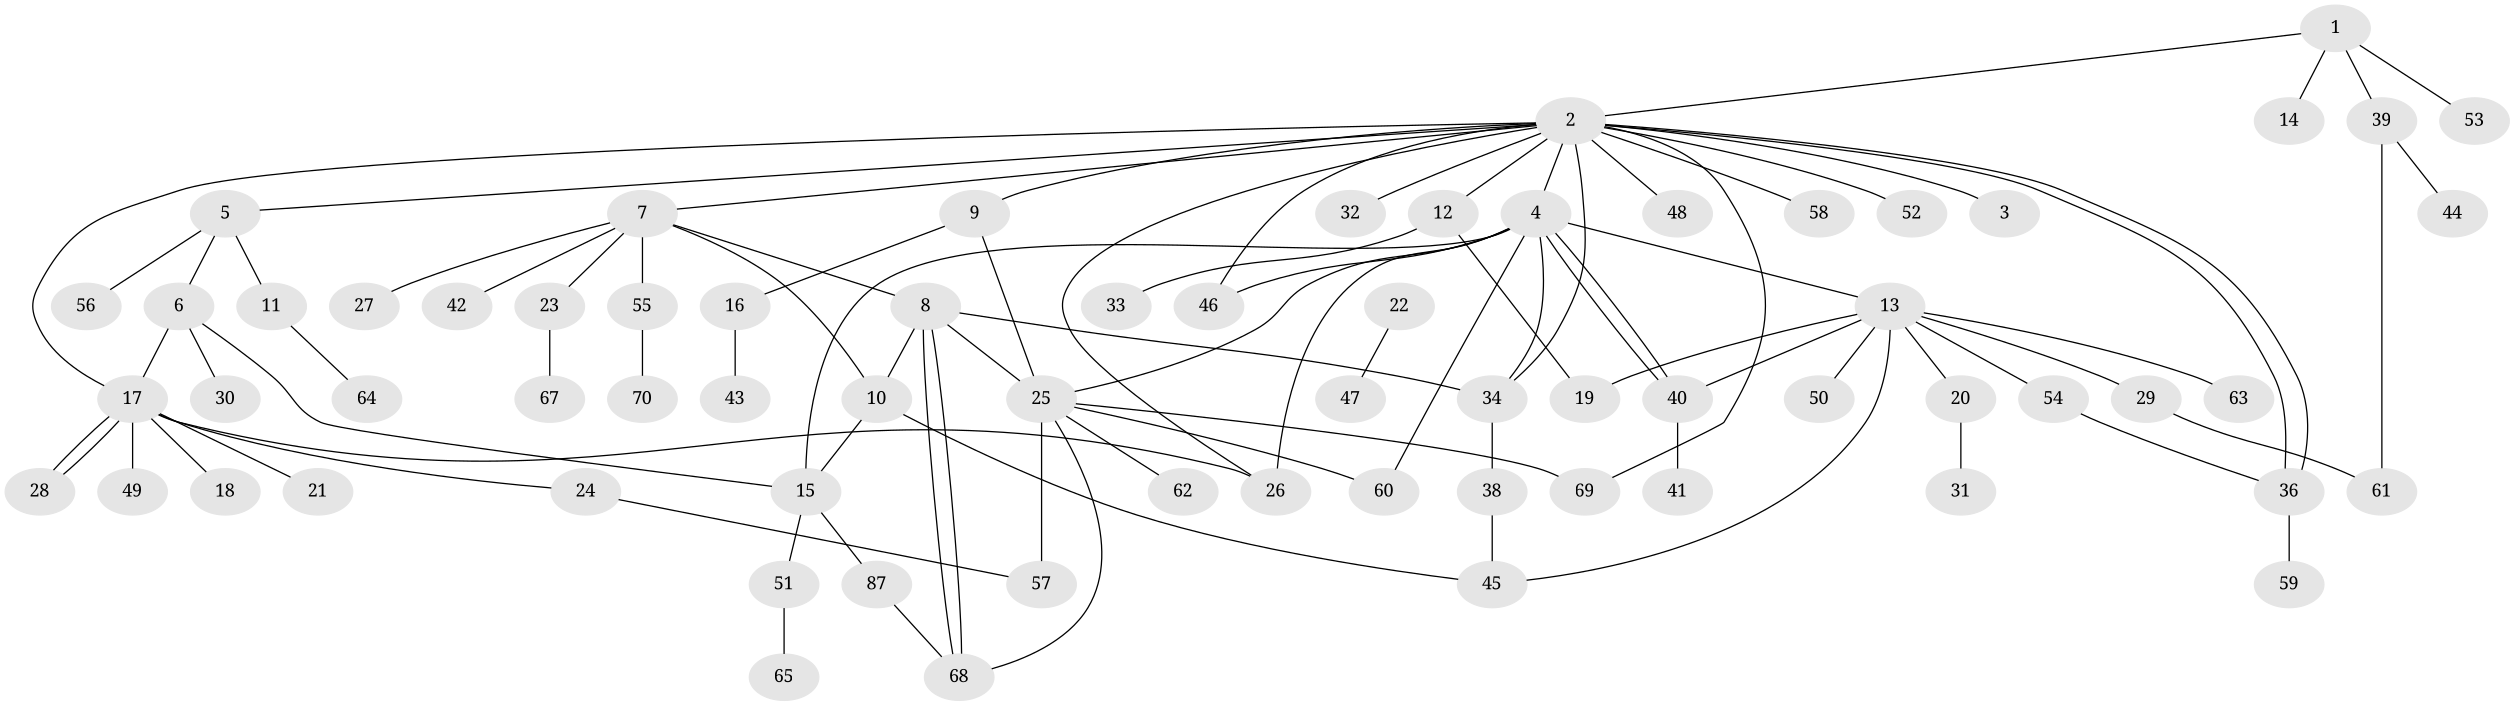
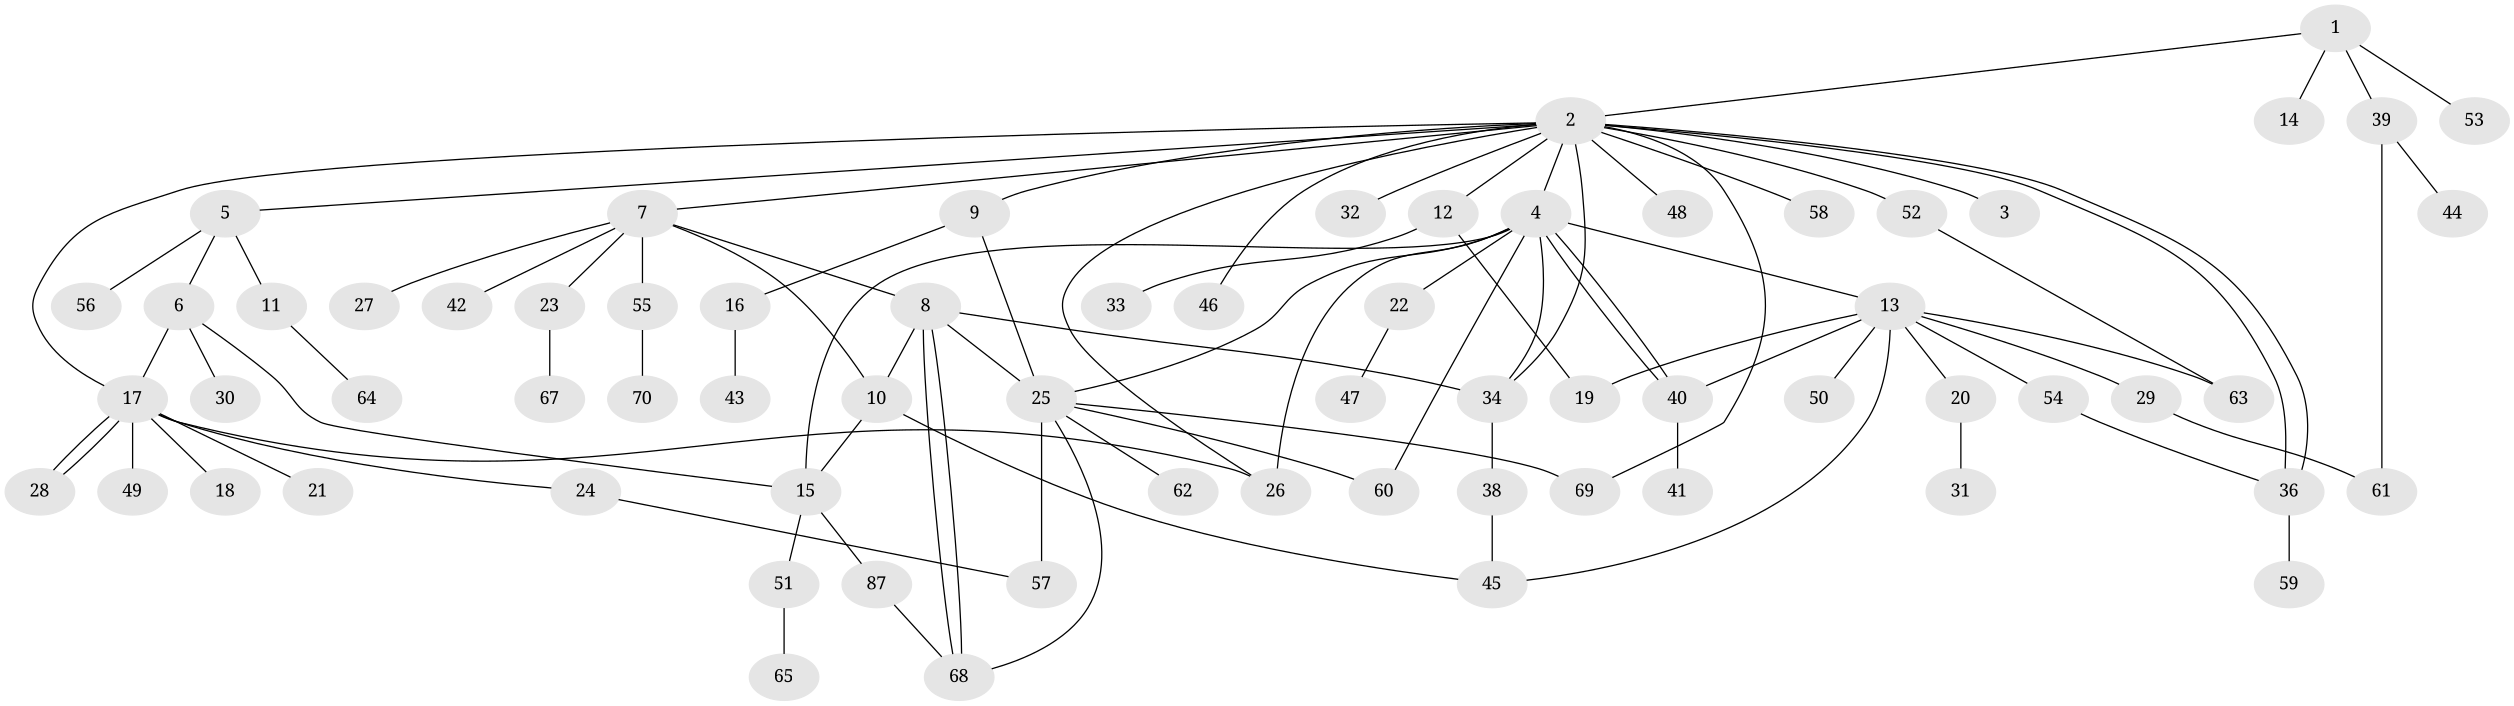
edge "4" -- "46": now "4" -- "22"
edge "52" -- "63": added
